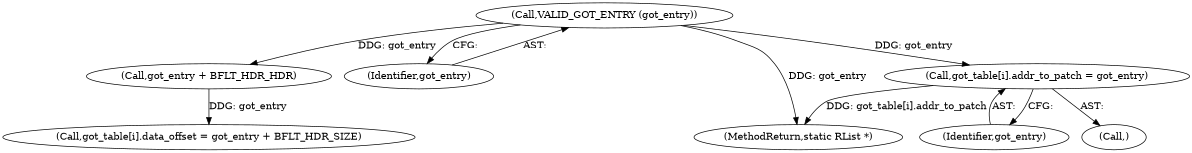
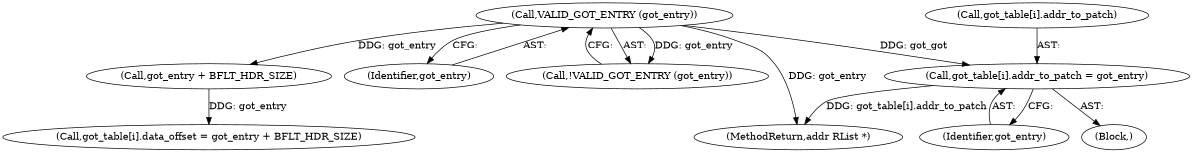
node "(Call,got_table[i].addr_to_patch)": added
edge "(Call,VALID_GOT_ENTRY (got_entry))" -> "(Call,got_table[i].addr_to_patch = got_entry)": label "DDG: got_entry" -> "DDG: got_got"
node "(Call,got_entry + BFLT_HDR_HDR)": label "(Call,got_entry + BFLT_HDR_HDR)" -> "(Call,got_entry + BFLT_HDR_SIZE)"
node "(Call,!VALID_GOT_ENTRY (got_entry))": added
node "(MethodReturn,static RList *)": label "(MethodReturn,static RList *)" -> "(MethodReturn,addr RList *)"
node "(Call,)": label "(Call,)" -> "(Block,)"
